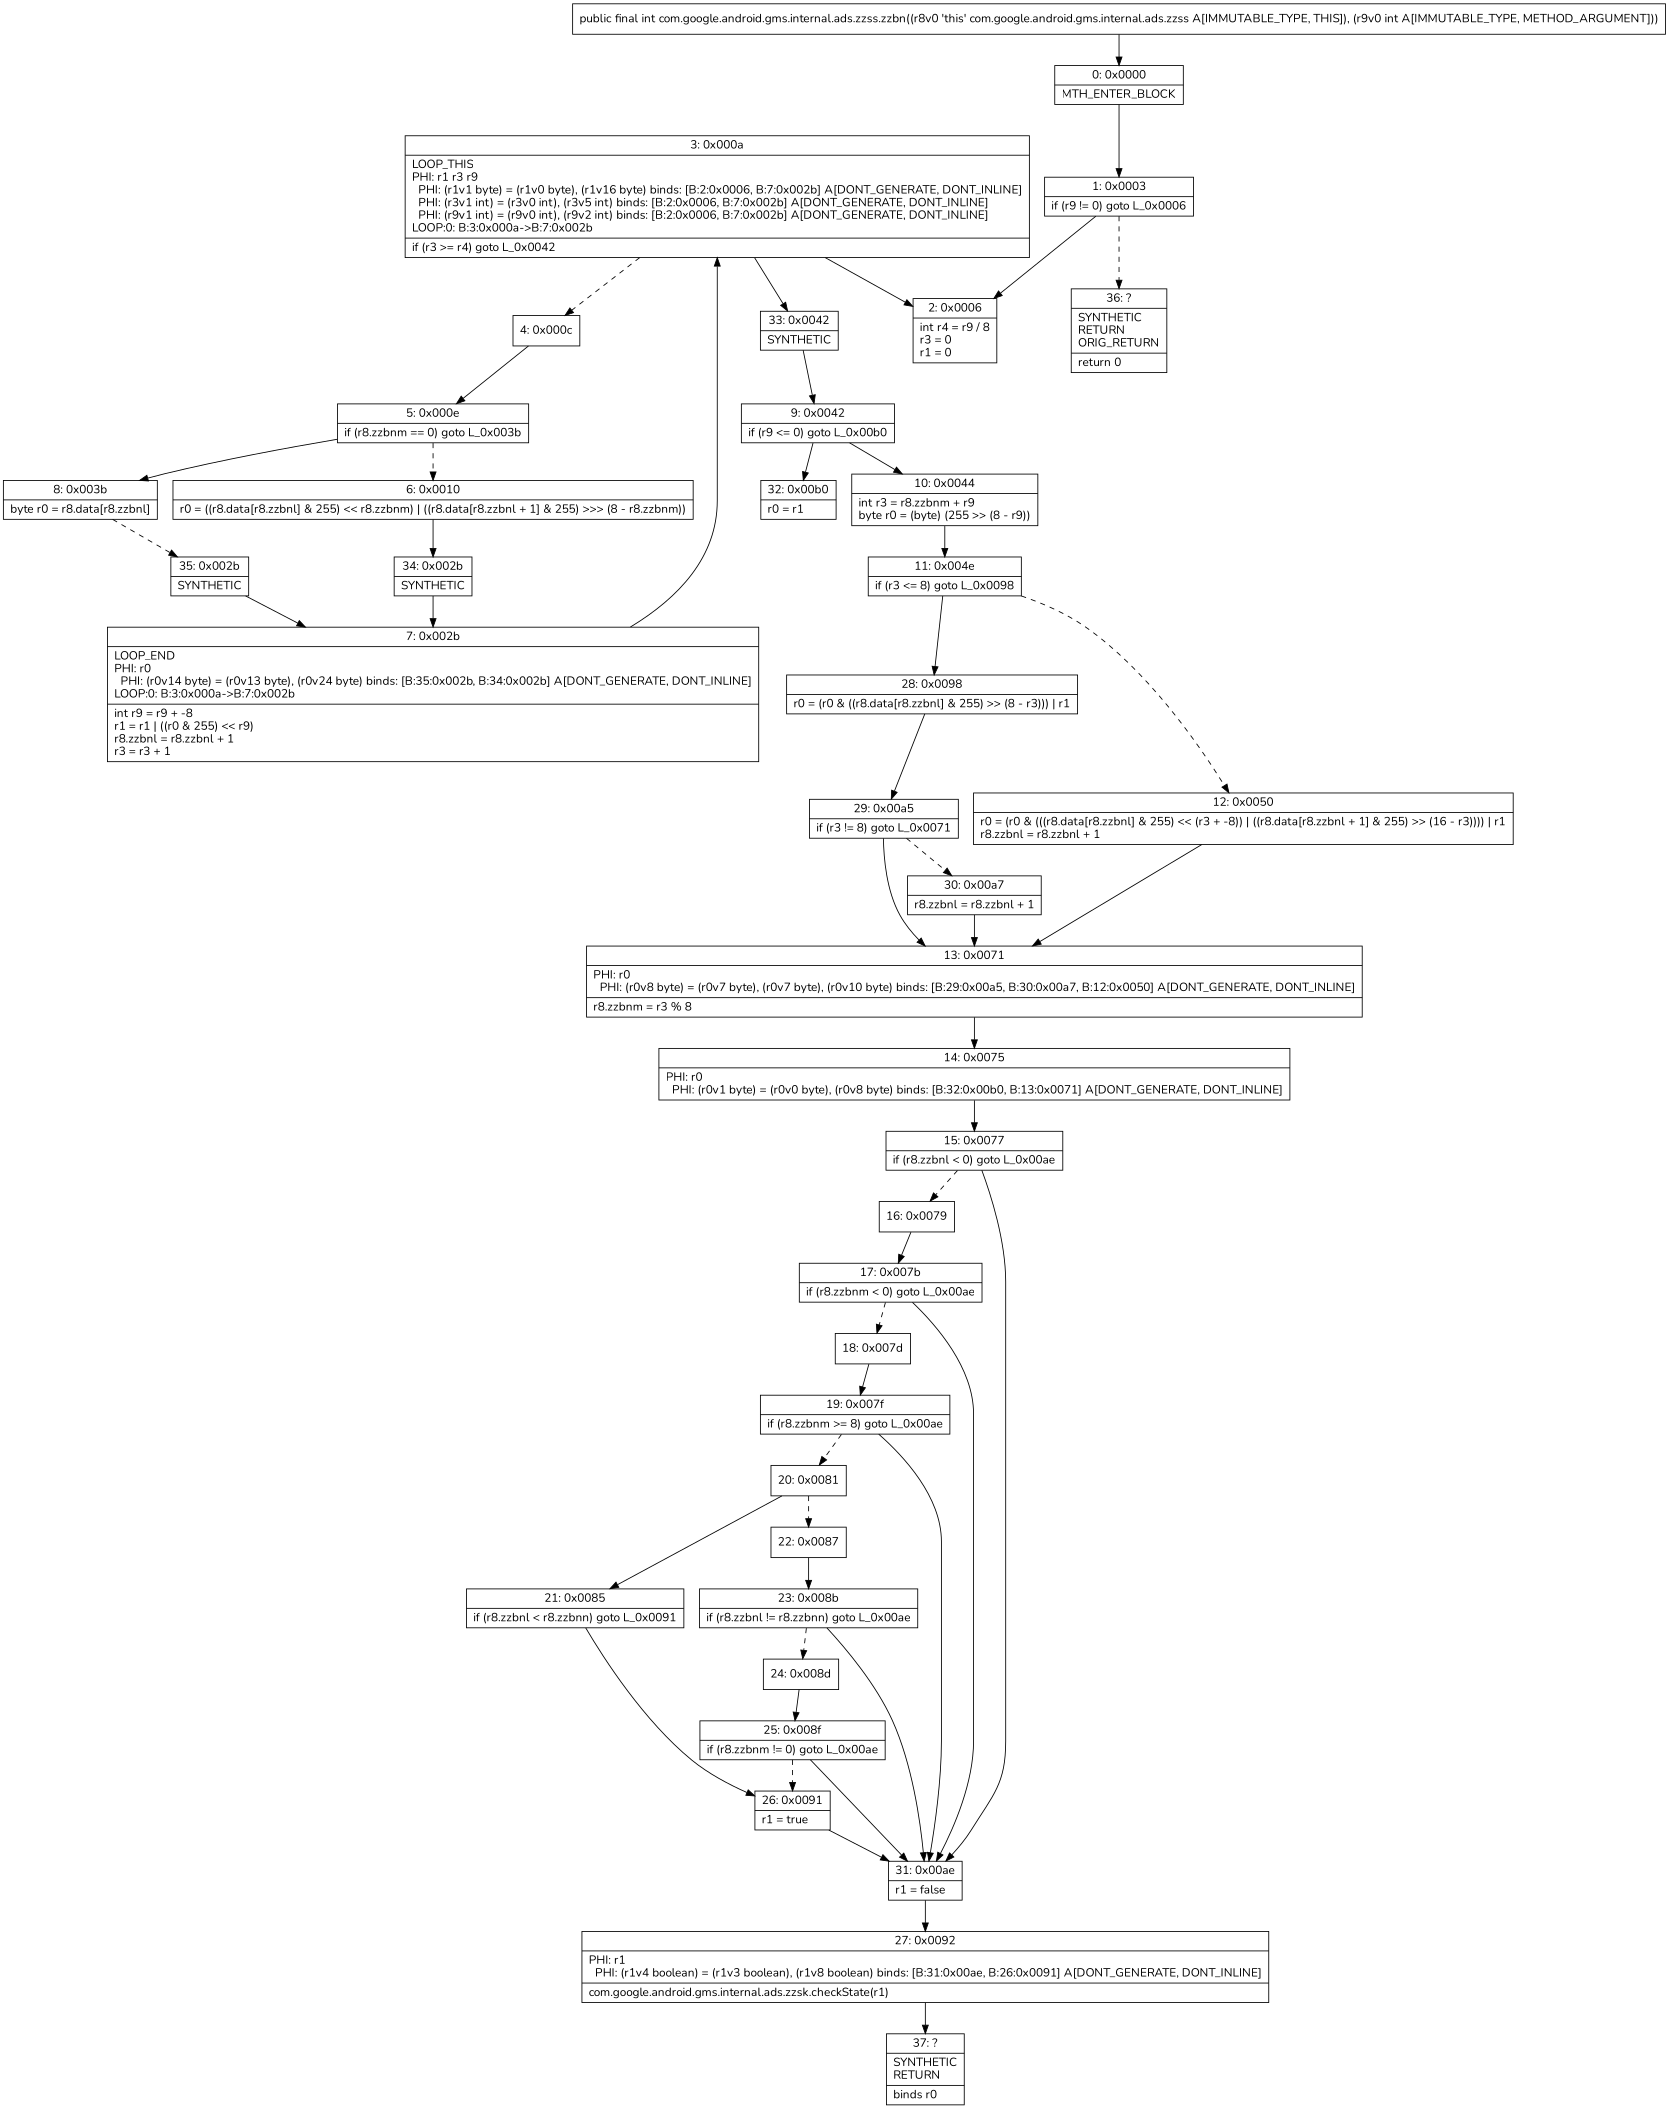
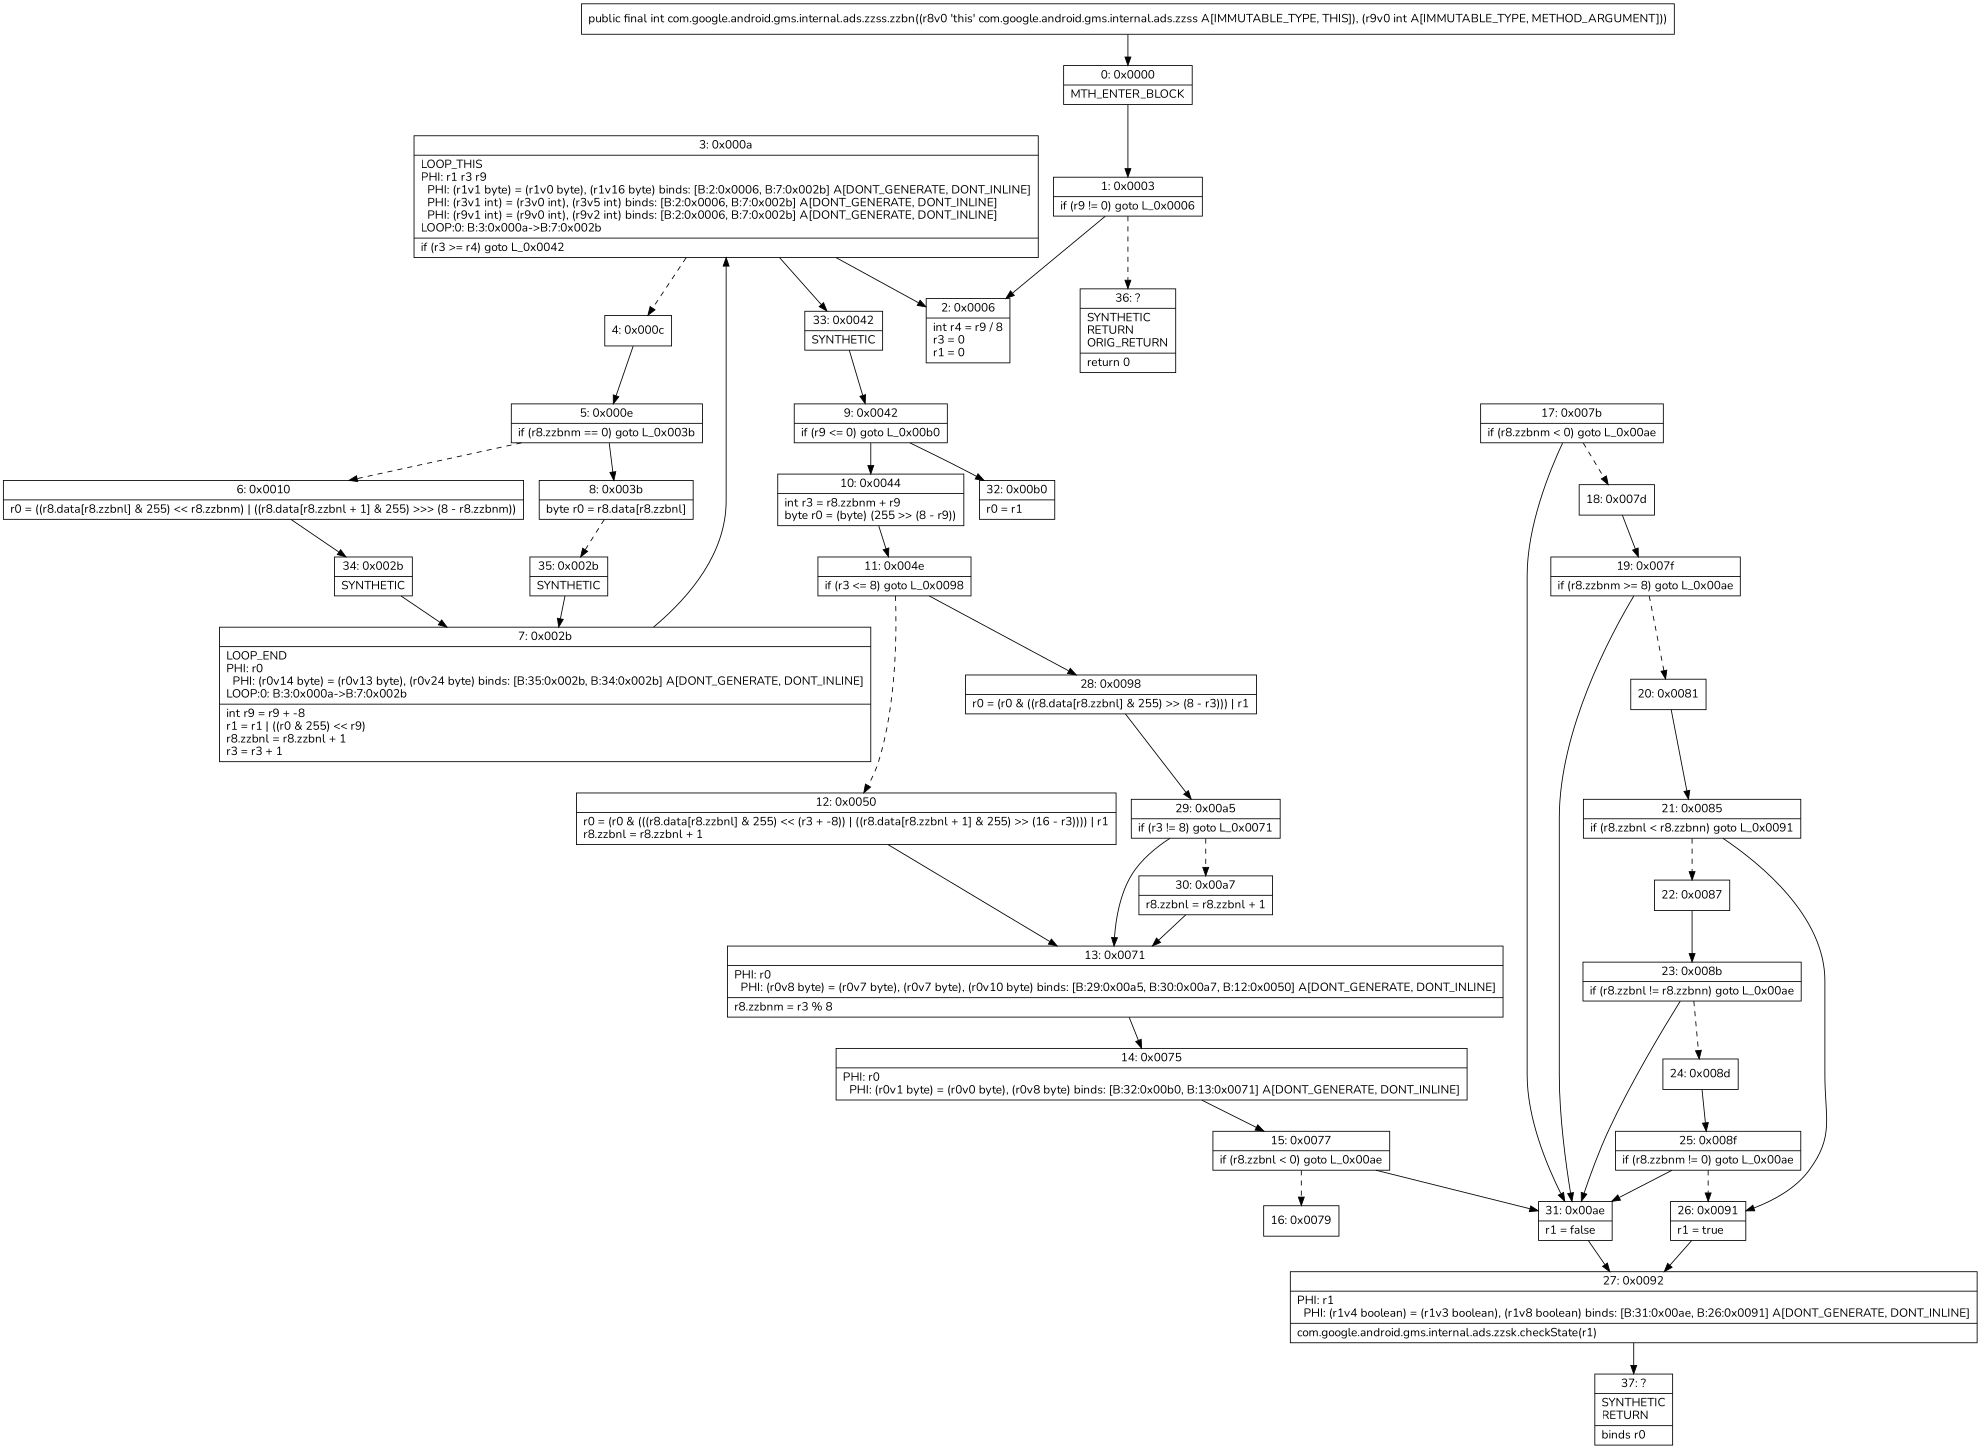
edge "16: 0x0079" -> "17: 0x007b": removed
edge "20: 0x0081" -> "22: 0x0087": now "21: 0x0085" -> "22: 0x0087"
edge "26: 0x0091" -> "31: 0x00ae": now "26: 0x0091" -> "27: 0x0092"
